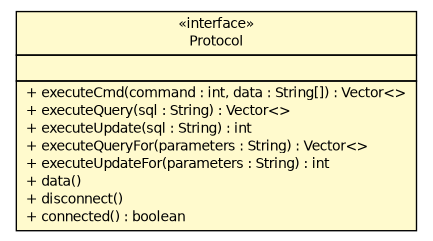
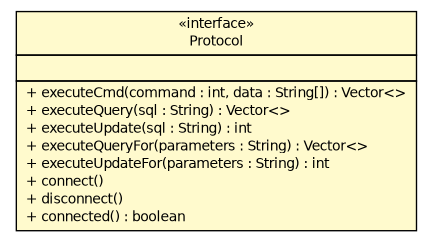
node "Protocol": text "+ data()" -> "+ connect()"
